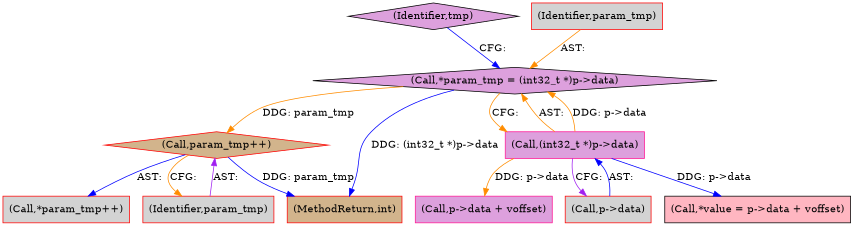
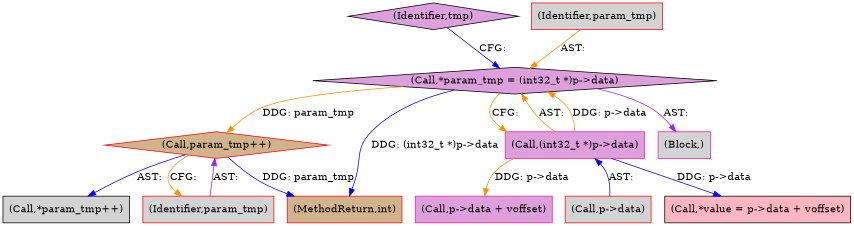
node "(Block,)": added
edge "(Call,(int32_t *)p->data)" -> "(Call,p->data)": removed, label "CFG:"
node "(Call,*param_tmp++)": color red -> black
